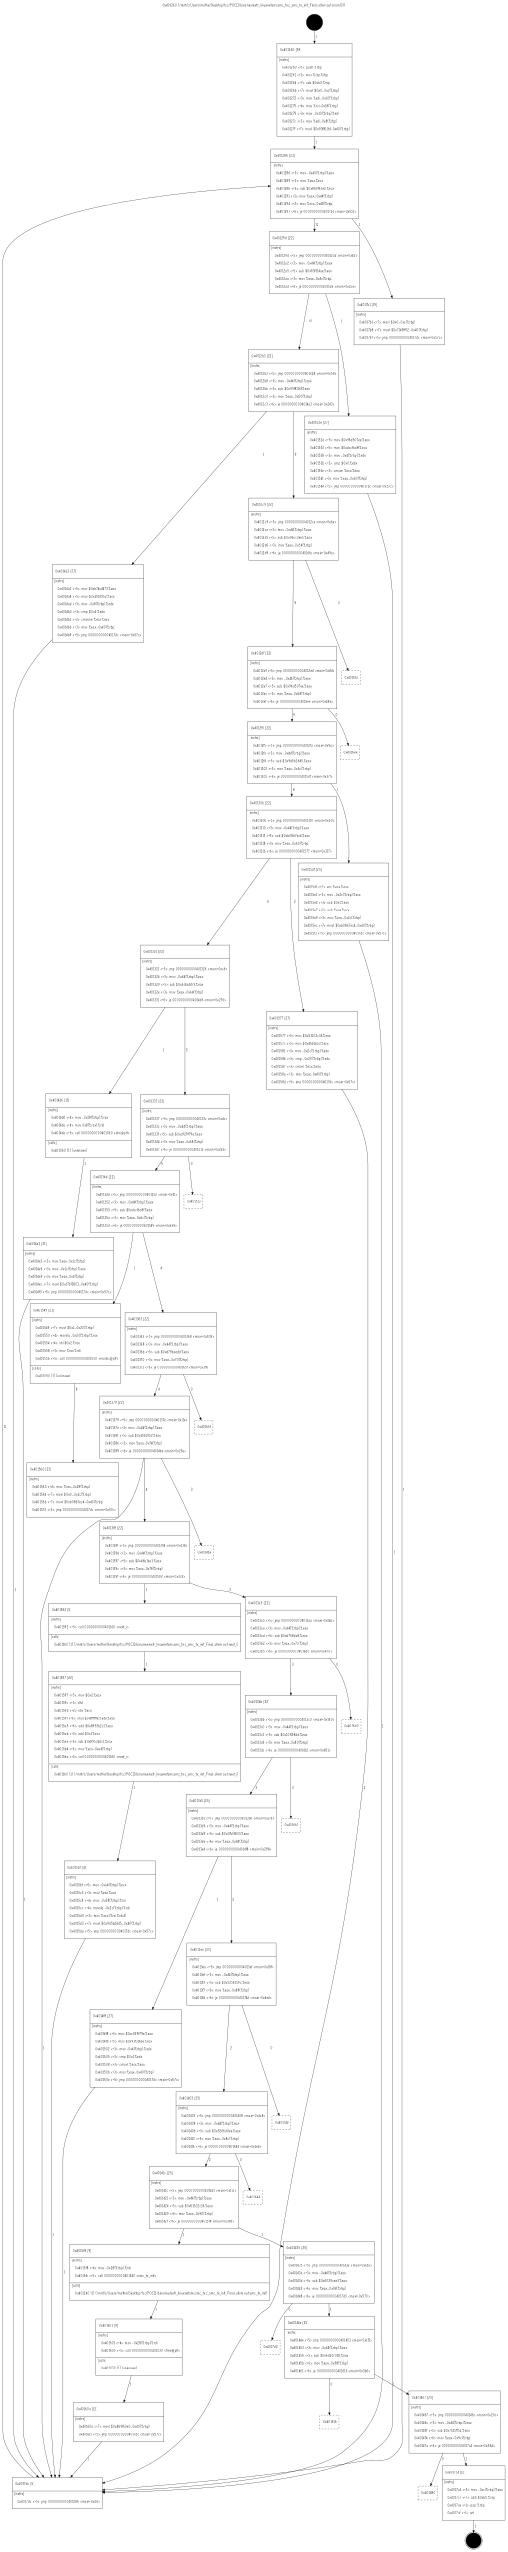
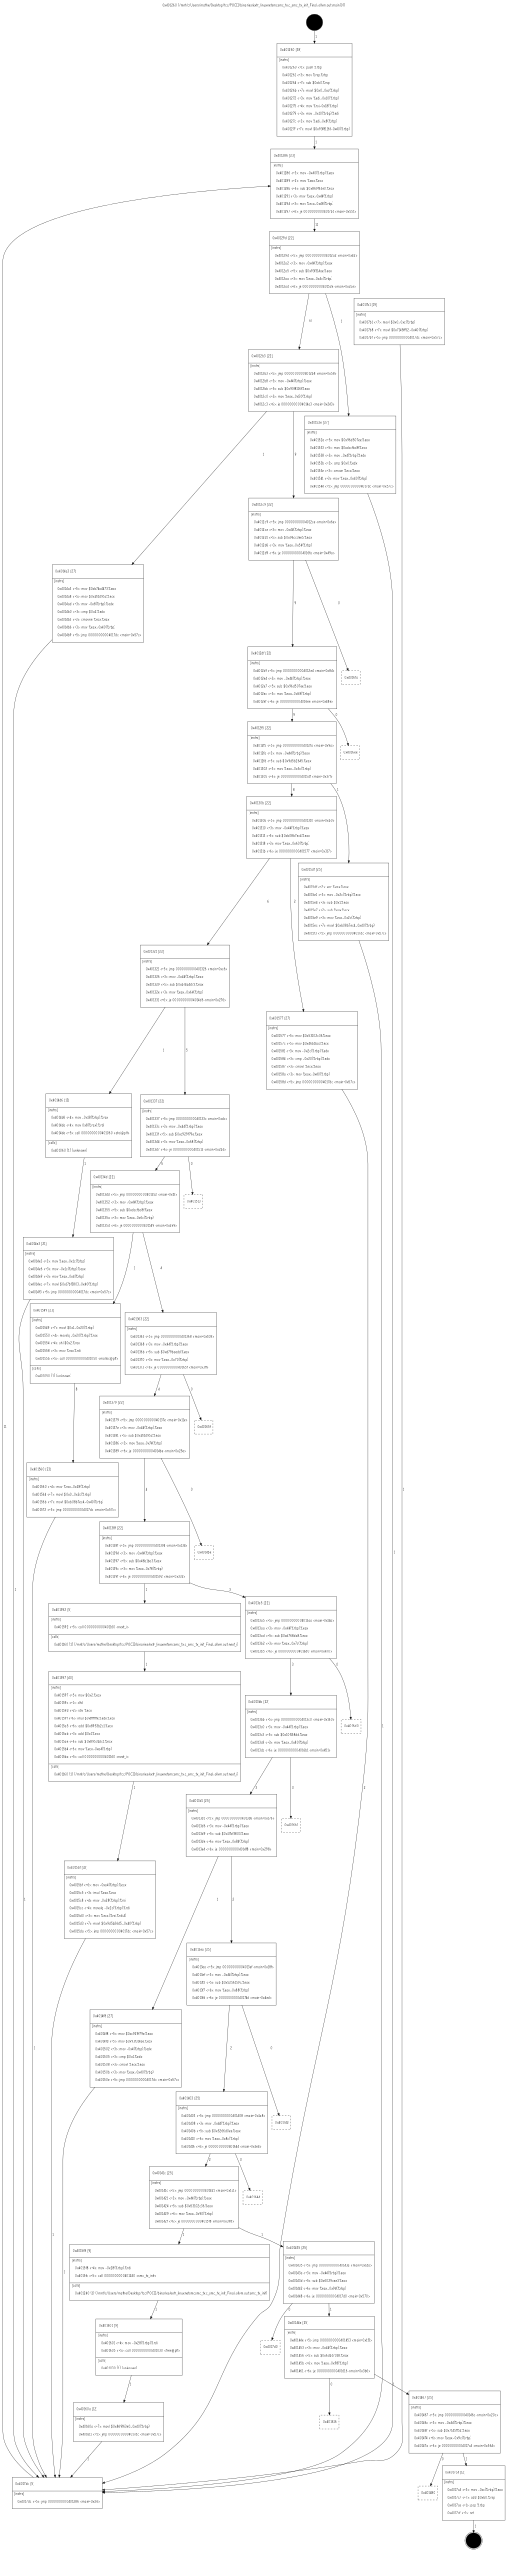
edge "0x401286 [23]" -> "0x4017b1 [19]": removed, label "1"
edge "0x401379 [22]" -> "0x4017dc [5]": now "0x401560 [23]" -> "0x4017dc [5]"
